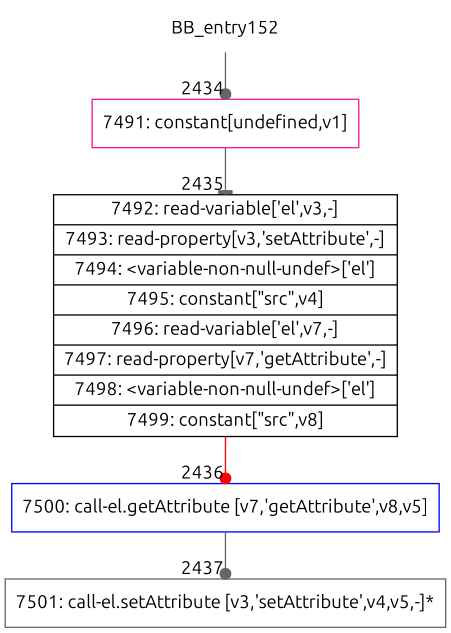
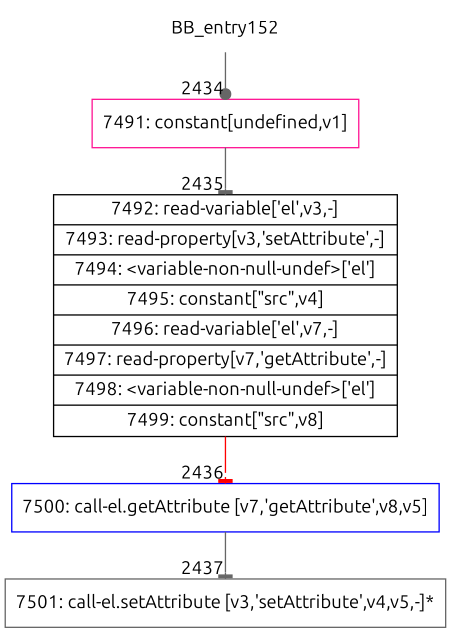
edge "7492: read-variable['el',v3,-]" -> "7500: call-el.getAttribute [v7,'getAttribute',v8,v5]": arrowhead dot -> tee
edge "7500: call-el.getAttribute [v7,'getAttribute',v8,v5]" -> "7501: call-el.setAttribute [v3,'setAttribute',v4,v5,-]*": arrowhead dot -> tee
